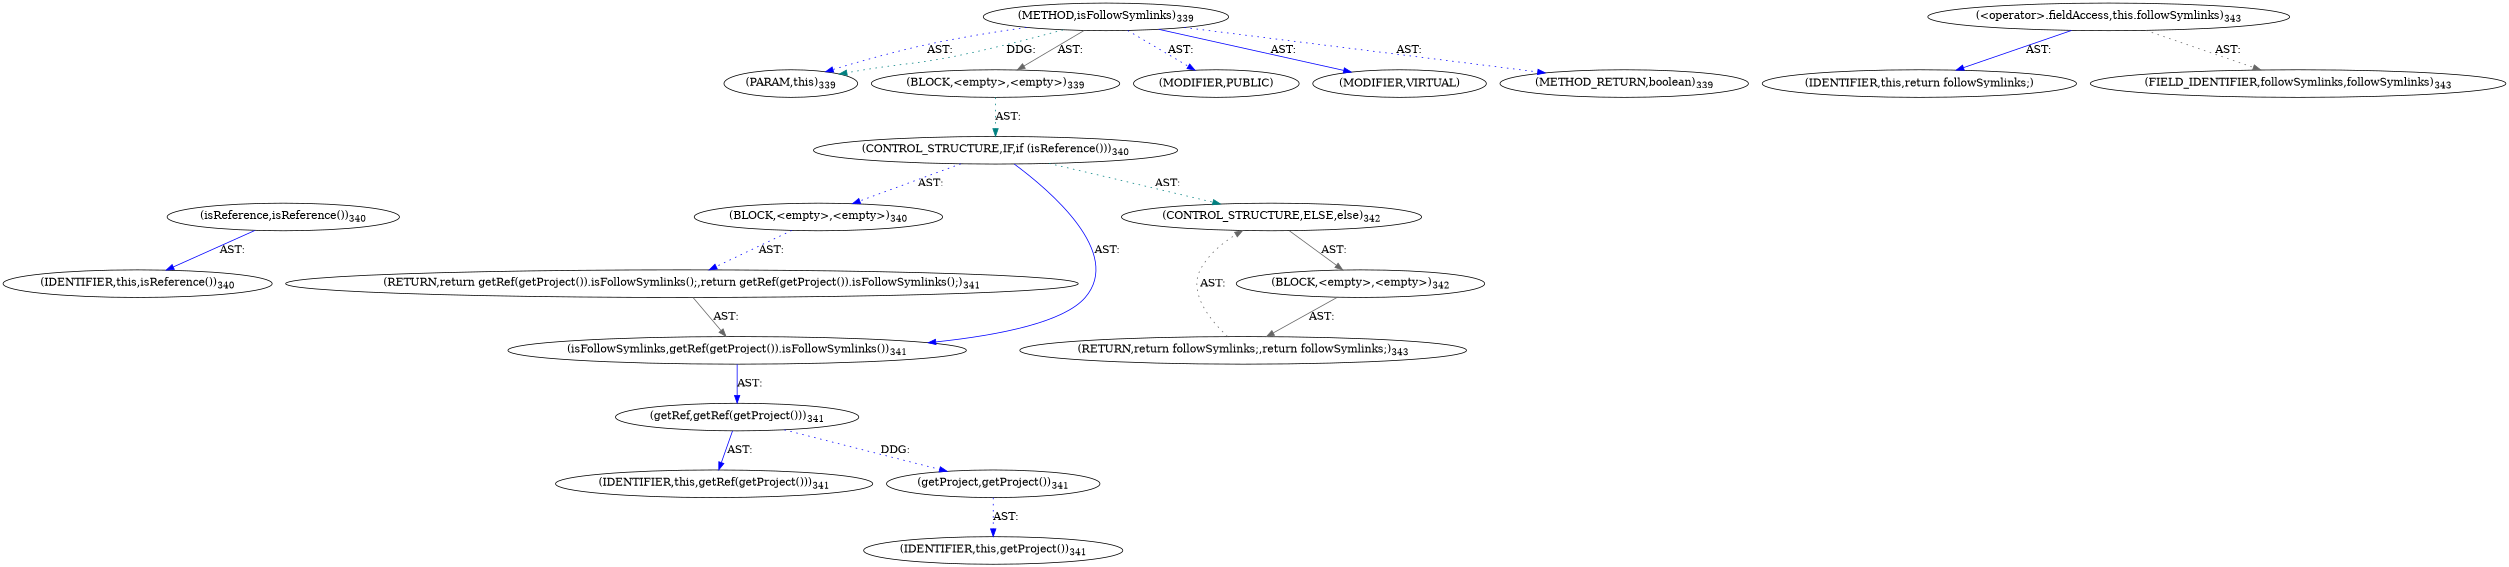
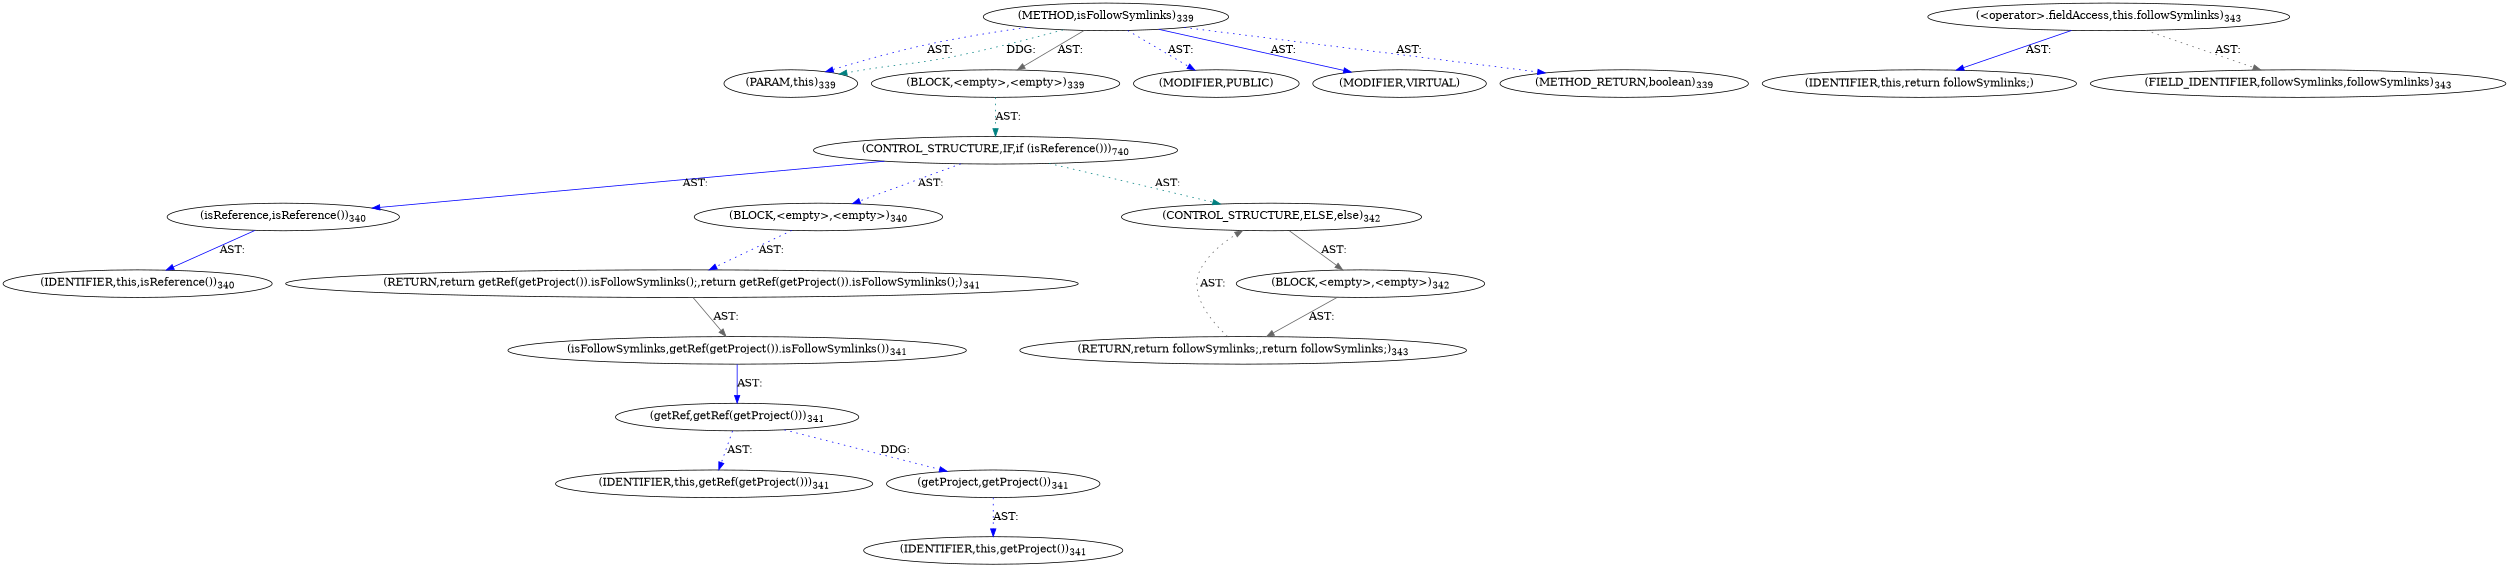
node "(CONTROL_STRUCTURE,IF,if (isReference()))": text "340" -> "740"
edge "(CONTROL_STRUCTURE,IF,if (isReference()))" -> "(isFollowSymlinks,getRef(getProject()).isFollowSymlinks())": now "(CONTROL_STRUCTURE,IF,if (isReference()))" -> "(isReference,isReference())"
edge "(getRef,getRef(getProject()))" -> "(IDENTIFIER,this,getRef(getProject()))": style solid -> dotted
